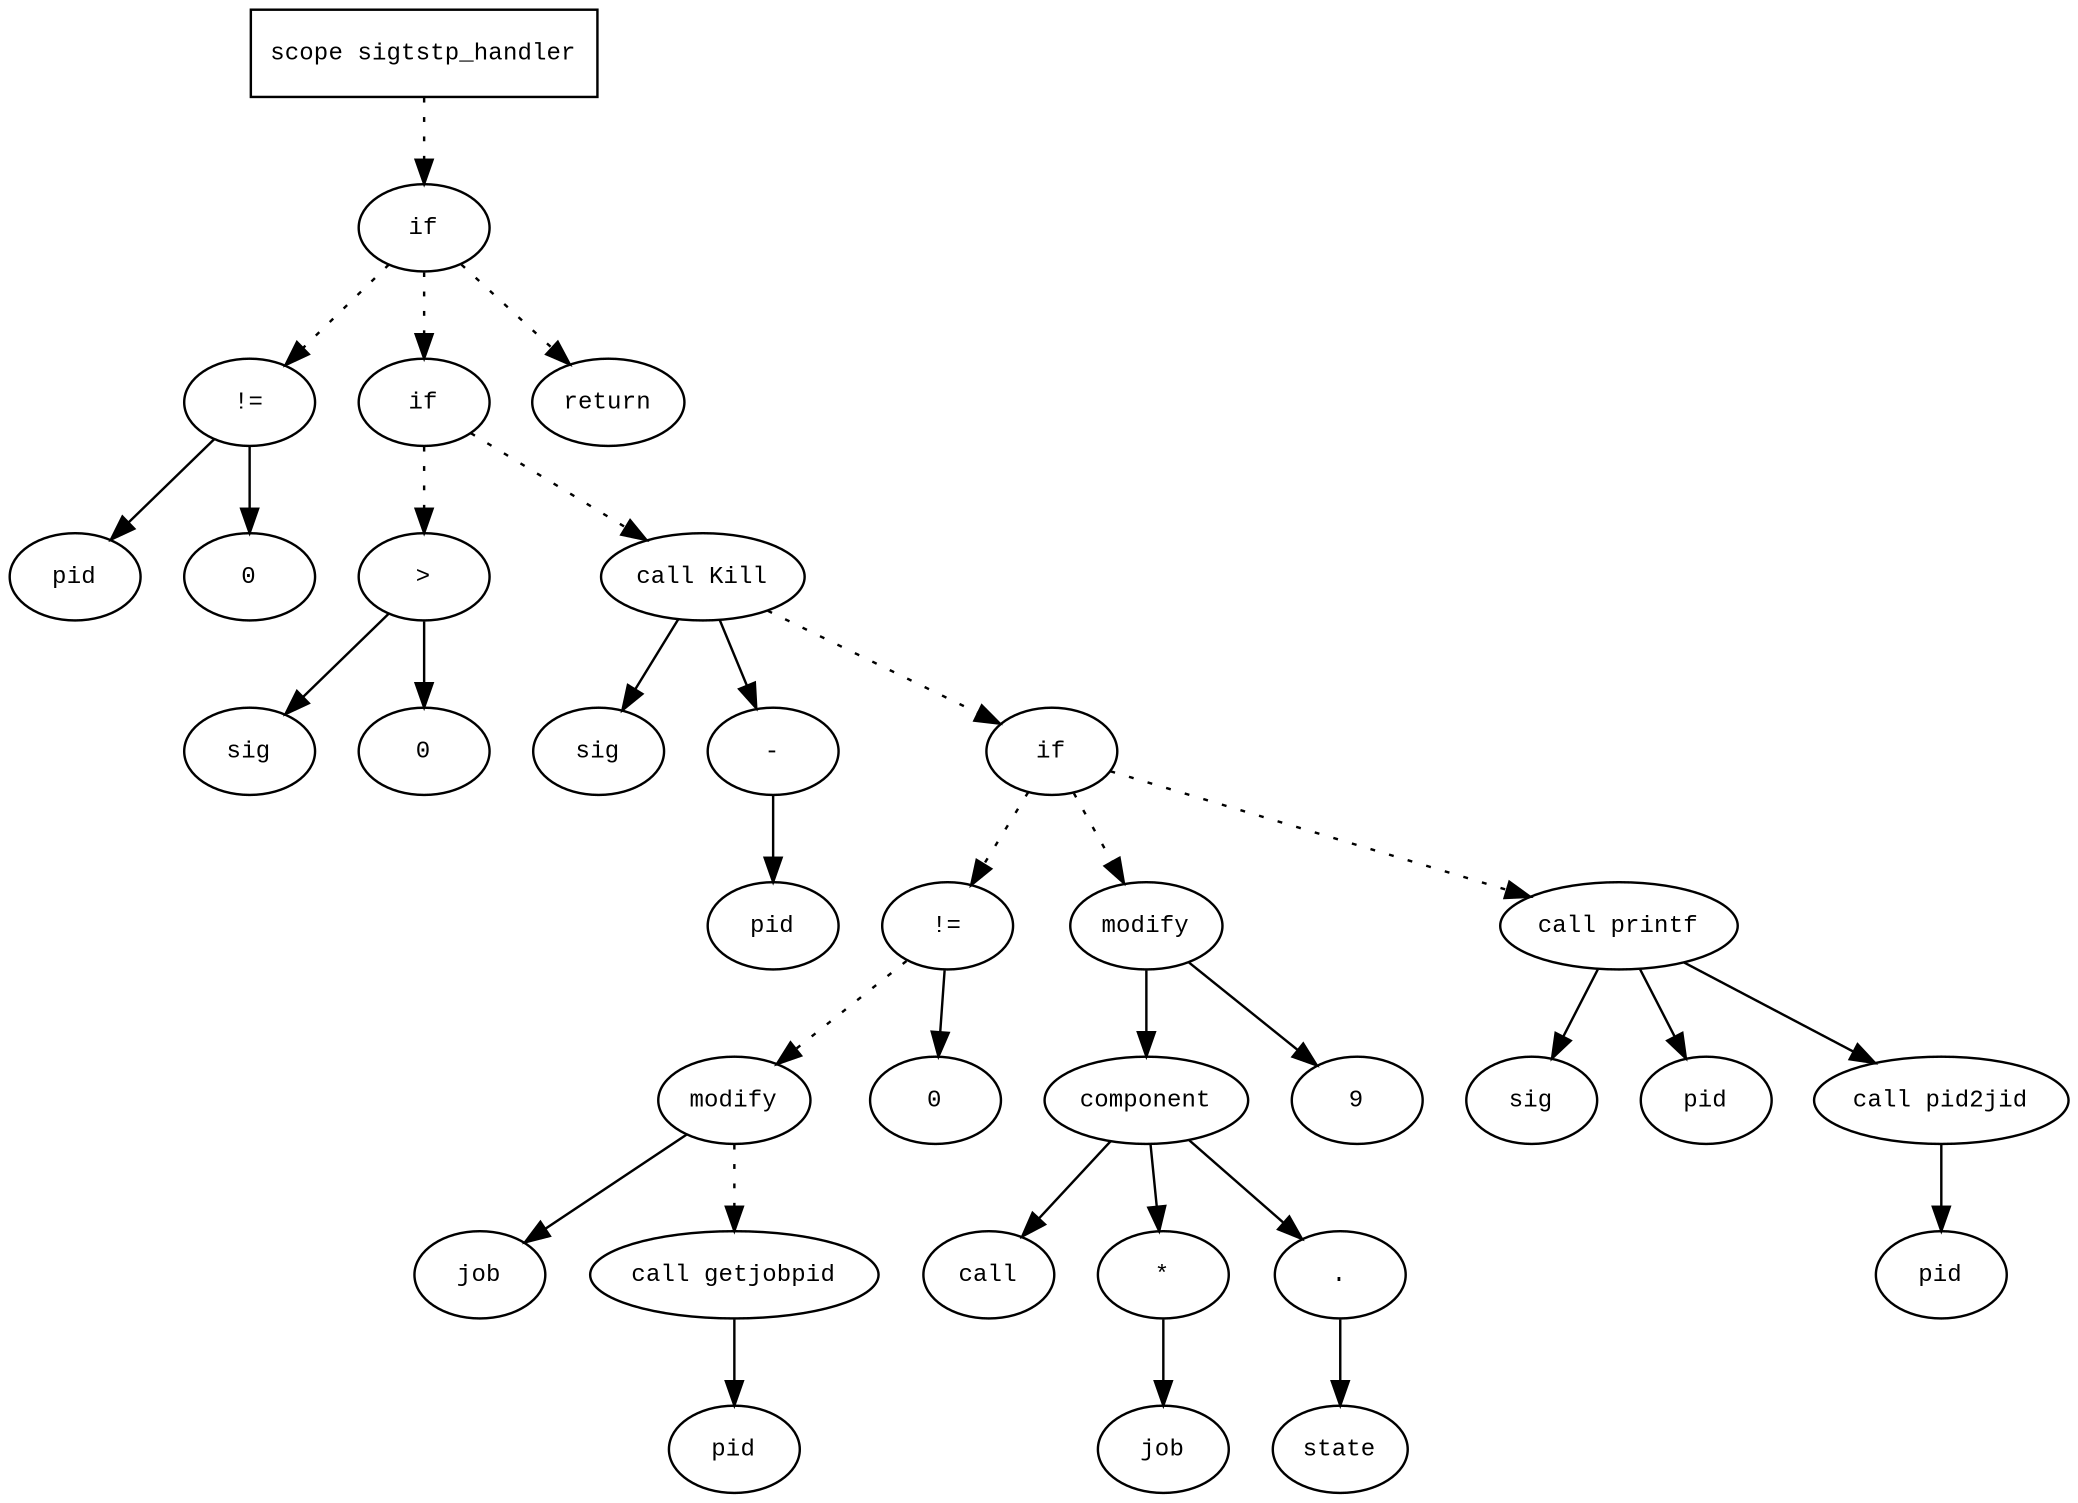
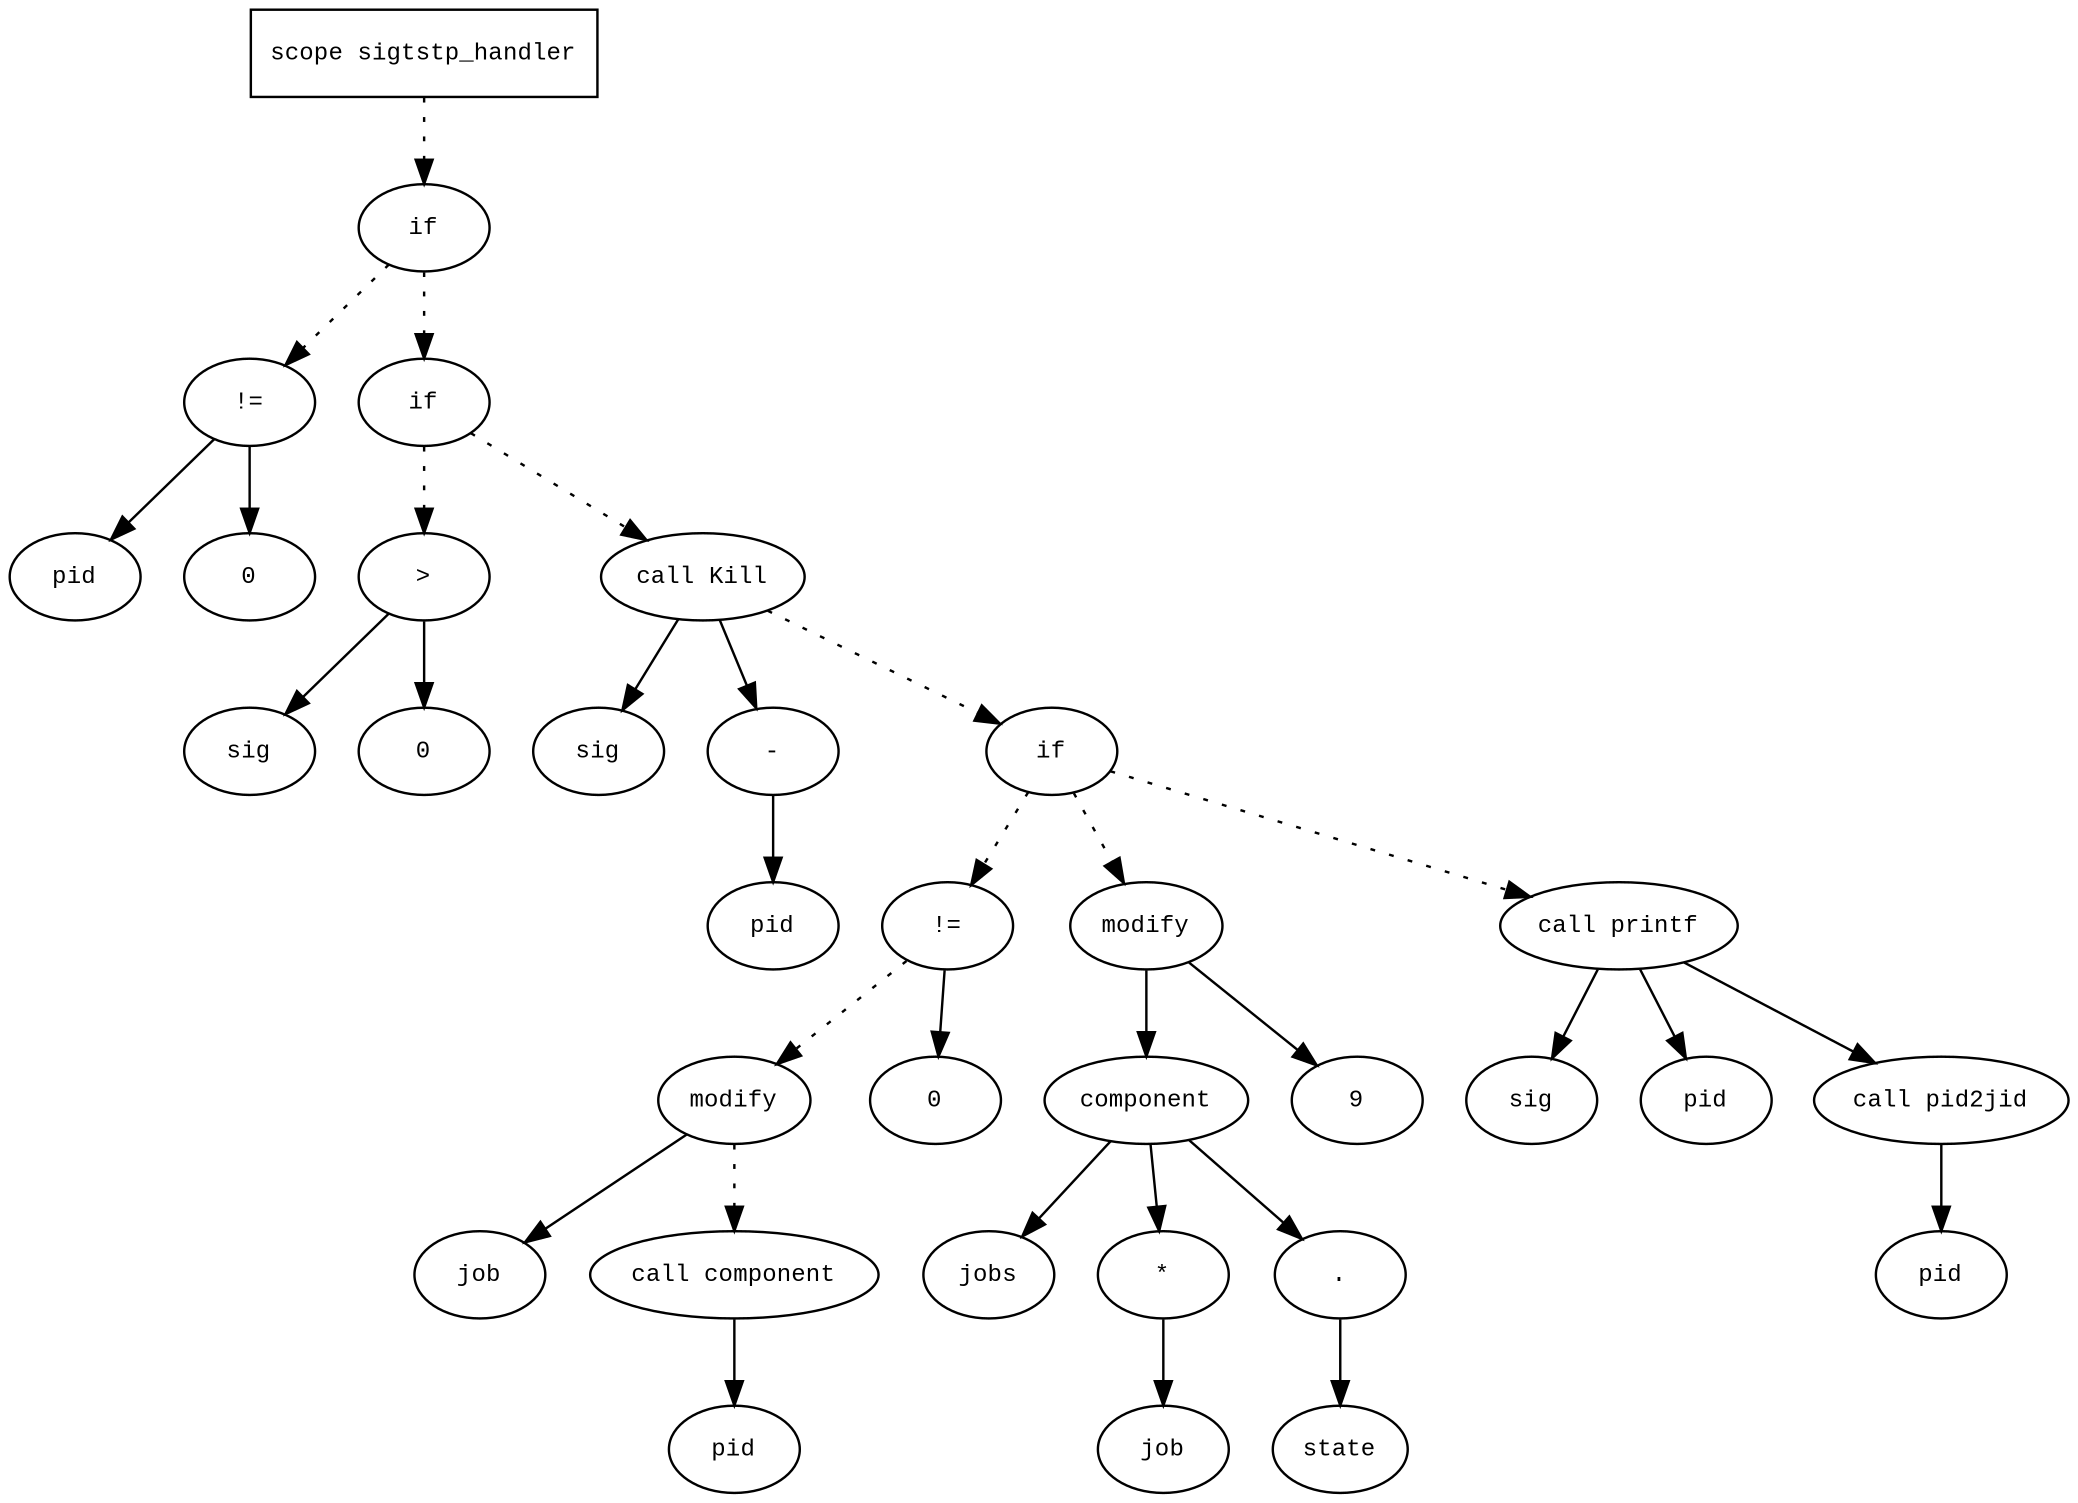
node "return": removed
node "call getjobpid": label "call getjobpid" -> "call component"
node "call": label "call" -> "jobs"
